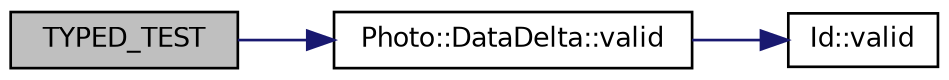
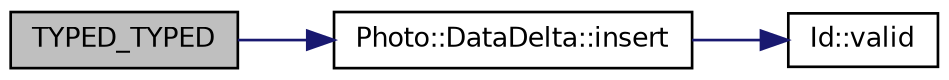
node "TYPED_TEST": label "TYPED_TEST" -> "TYPED_TYPED"
node "Photo::DataDelta::valid": label "Photo::DataDelta::valid" -> "Photo::DataDelta::insert"
